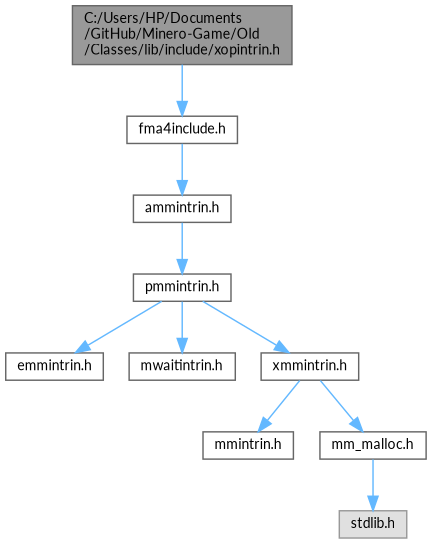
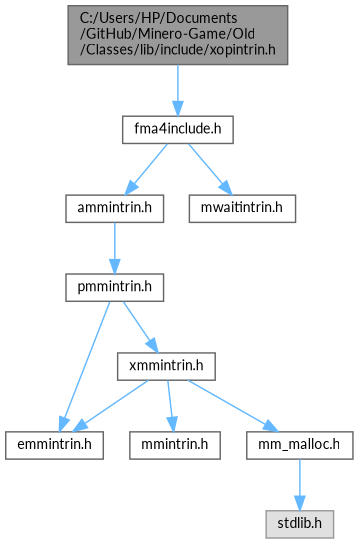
edge "pmmintrin.h" -> "mwaitintrin.h": now "fma4include.h" -> "mwaitintrin.h"
edge "xmmintrin.h" -> "emmintrin.h": added
